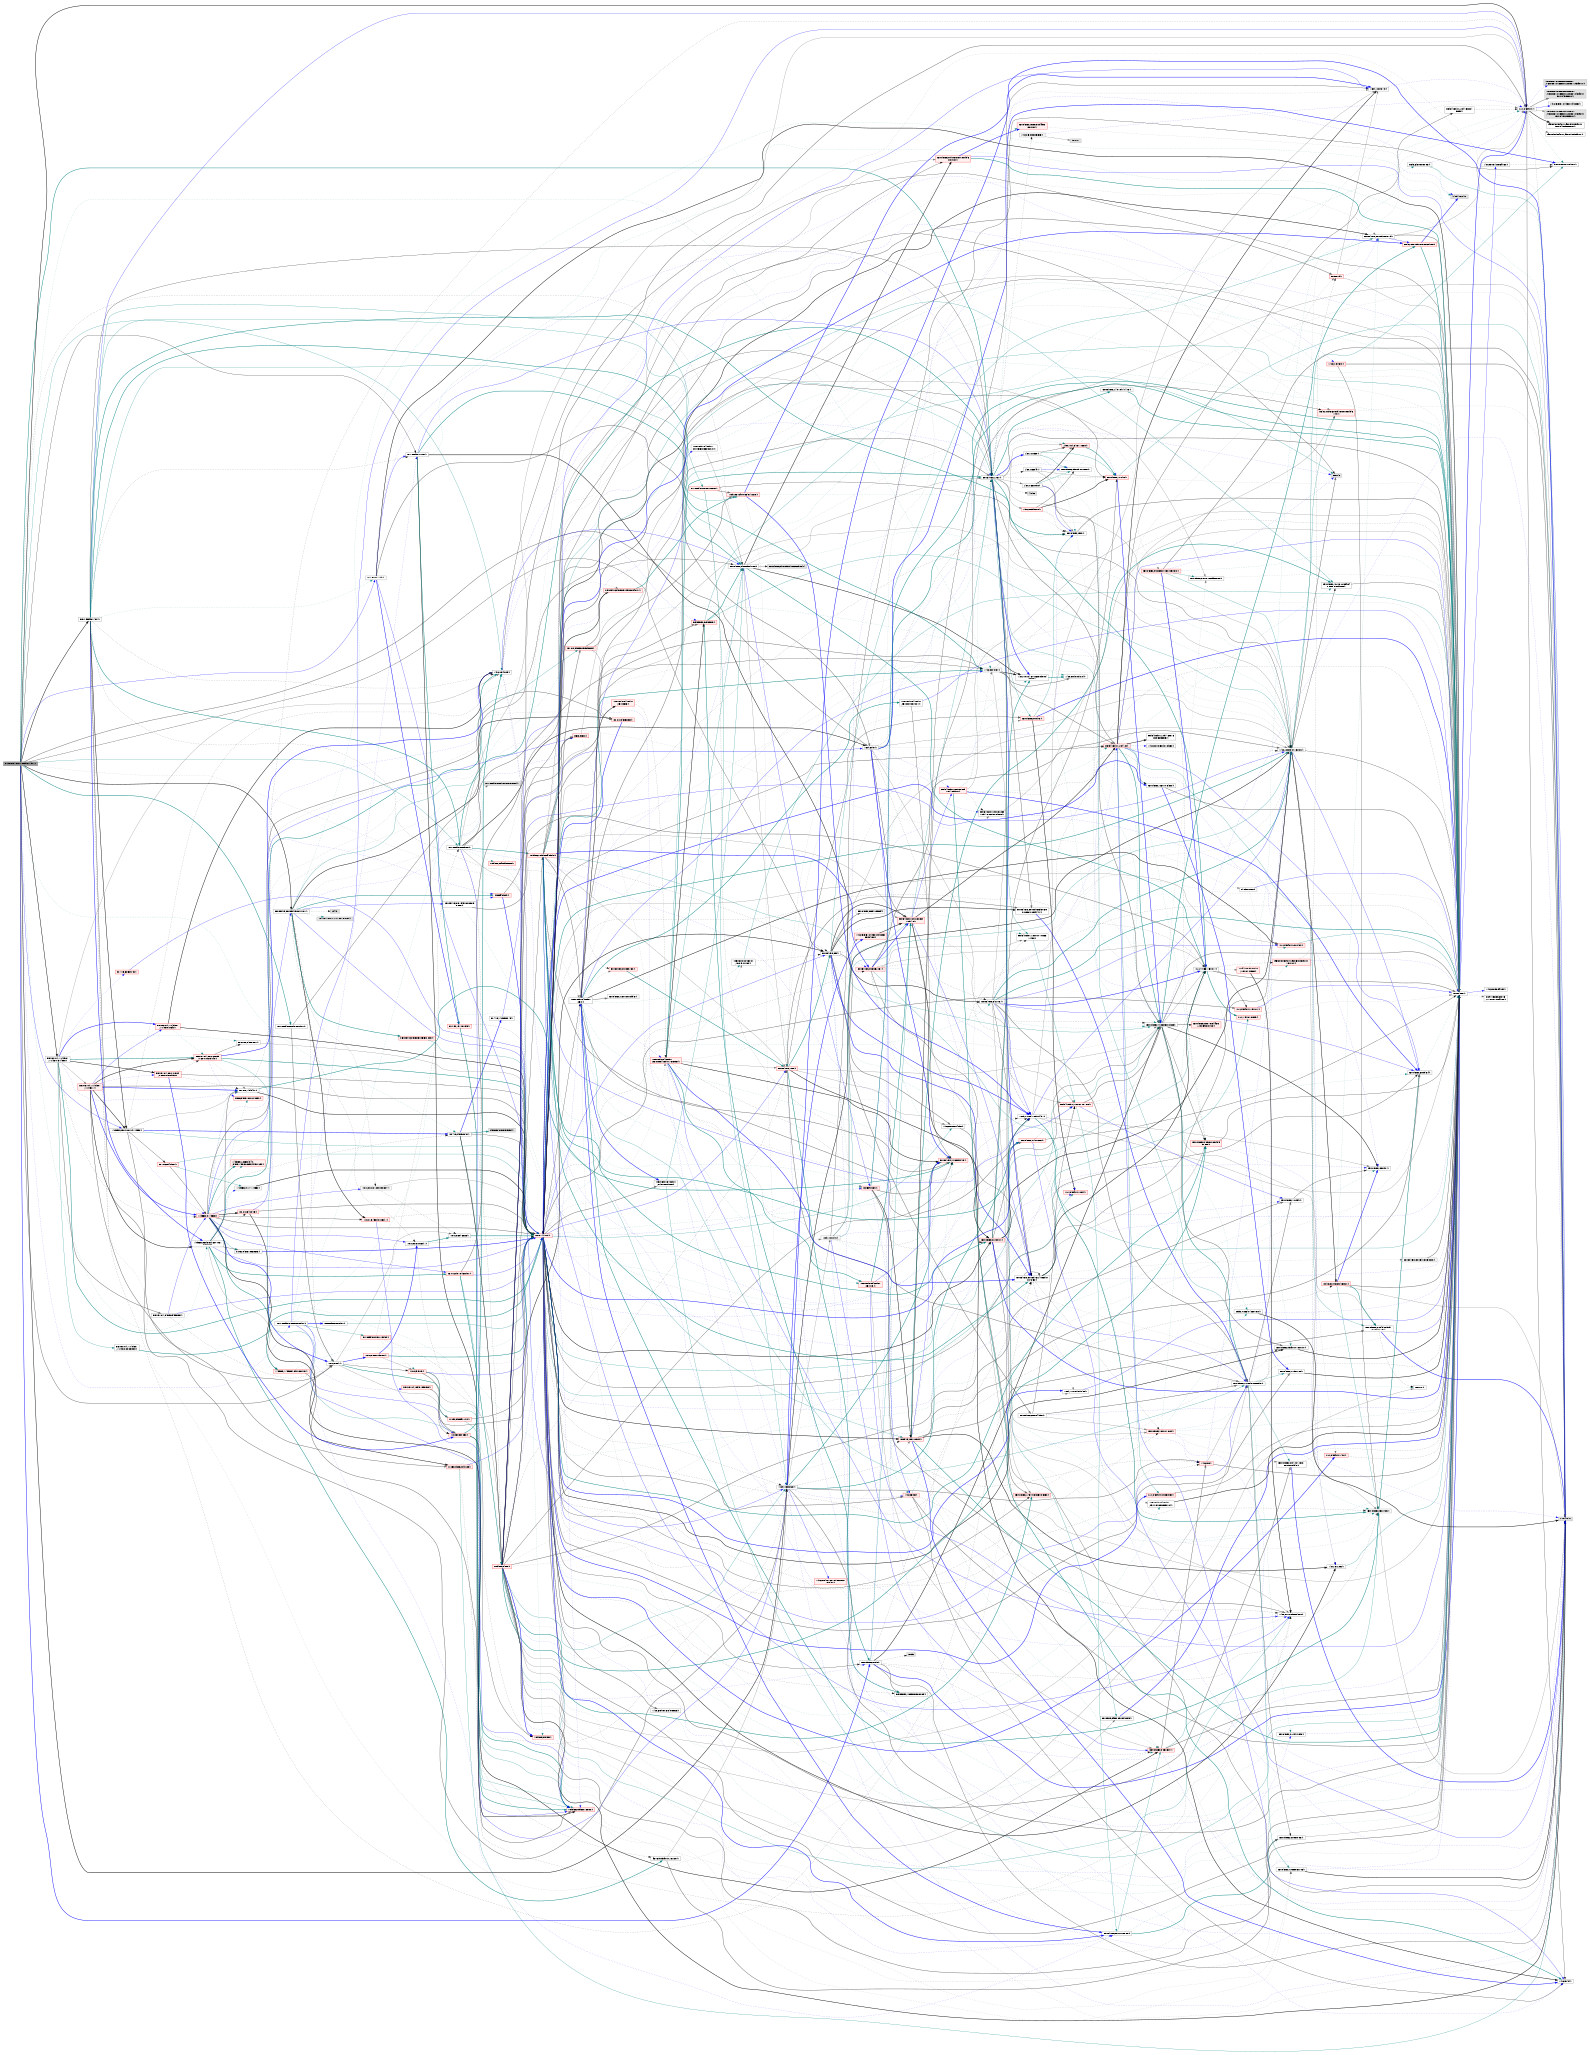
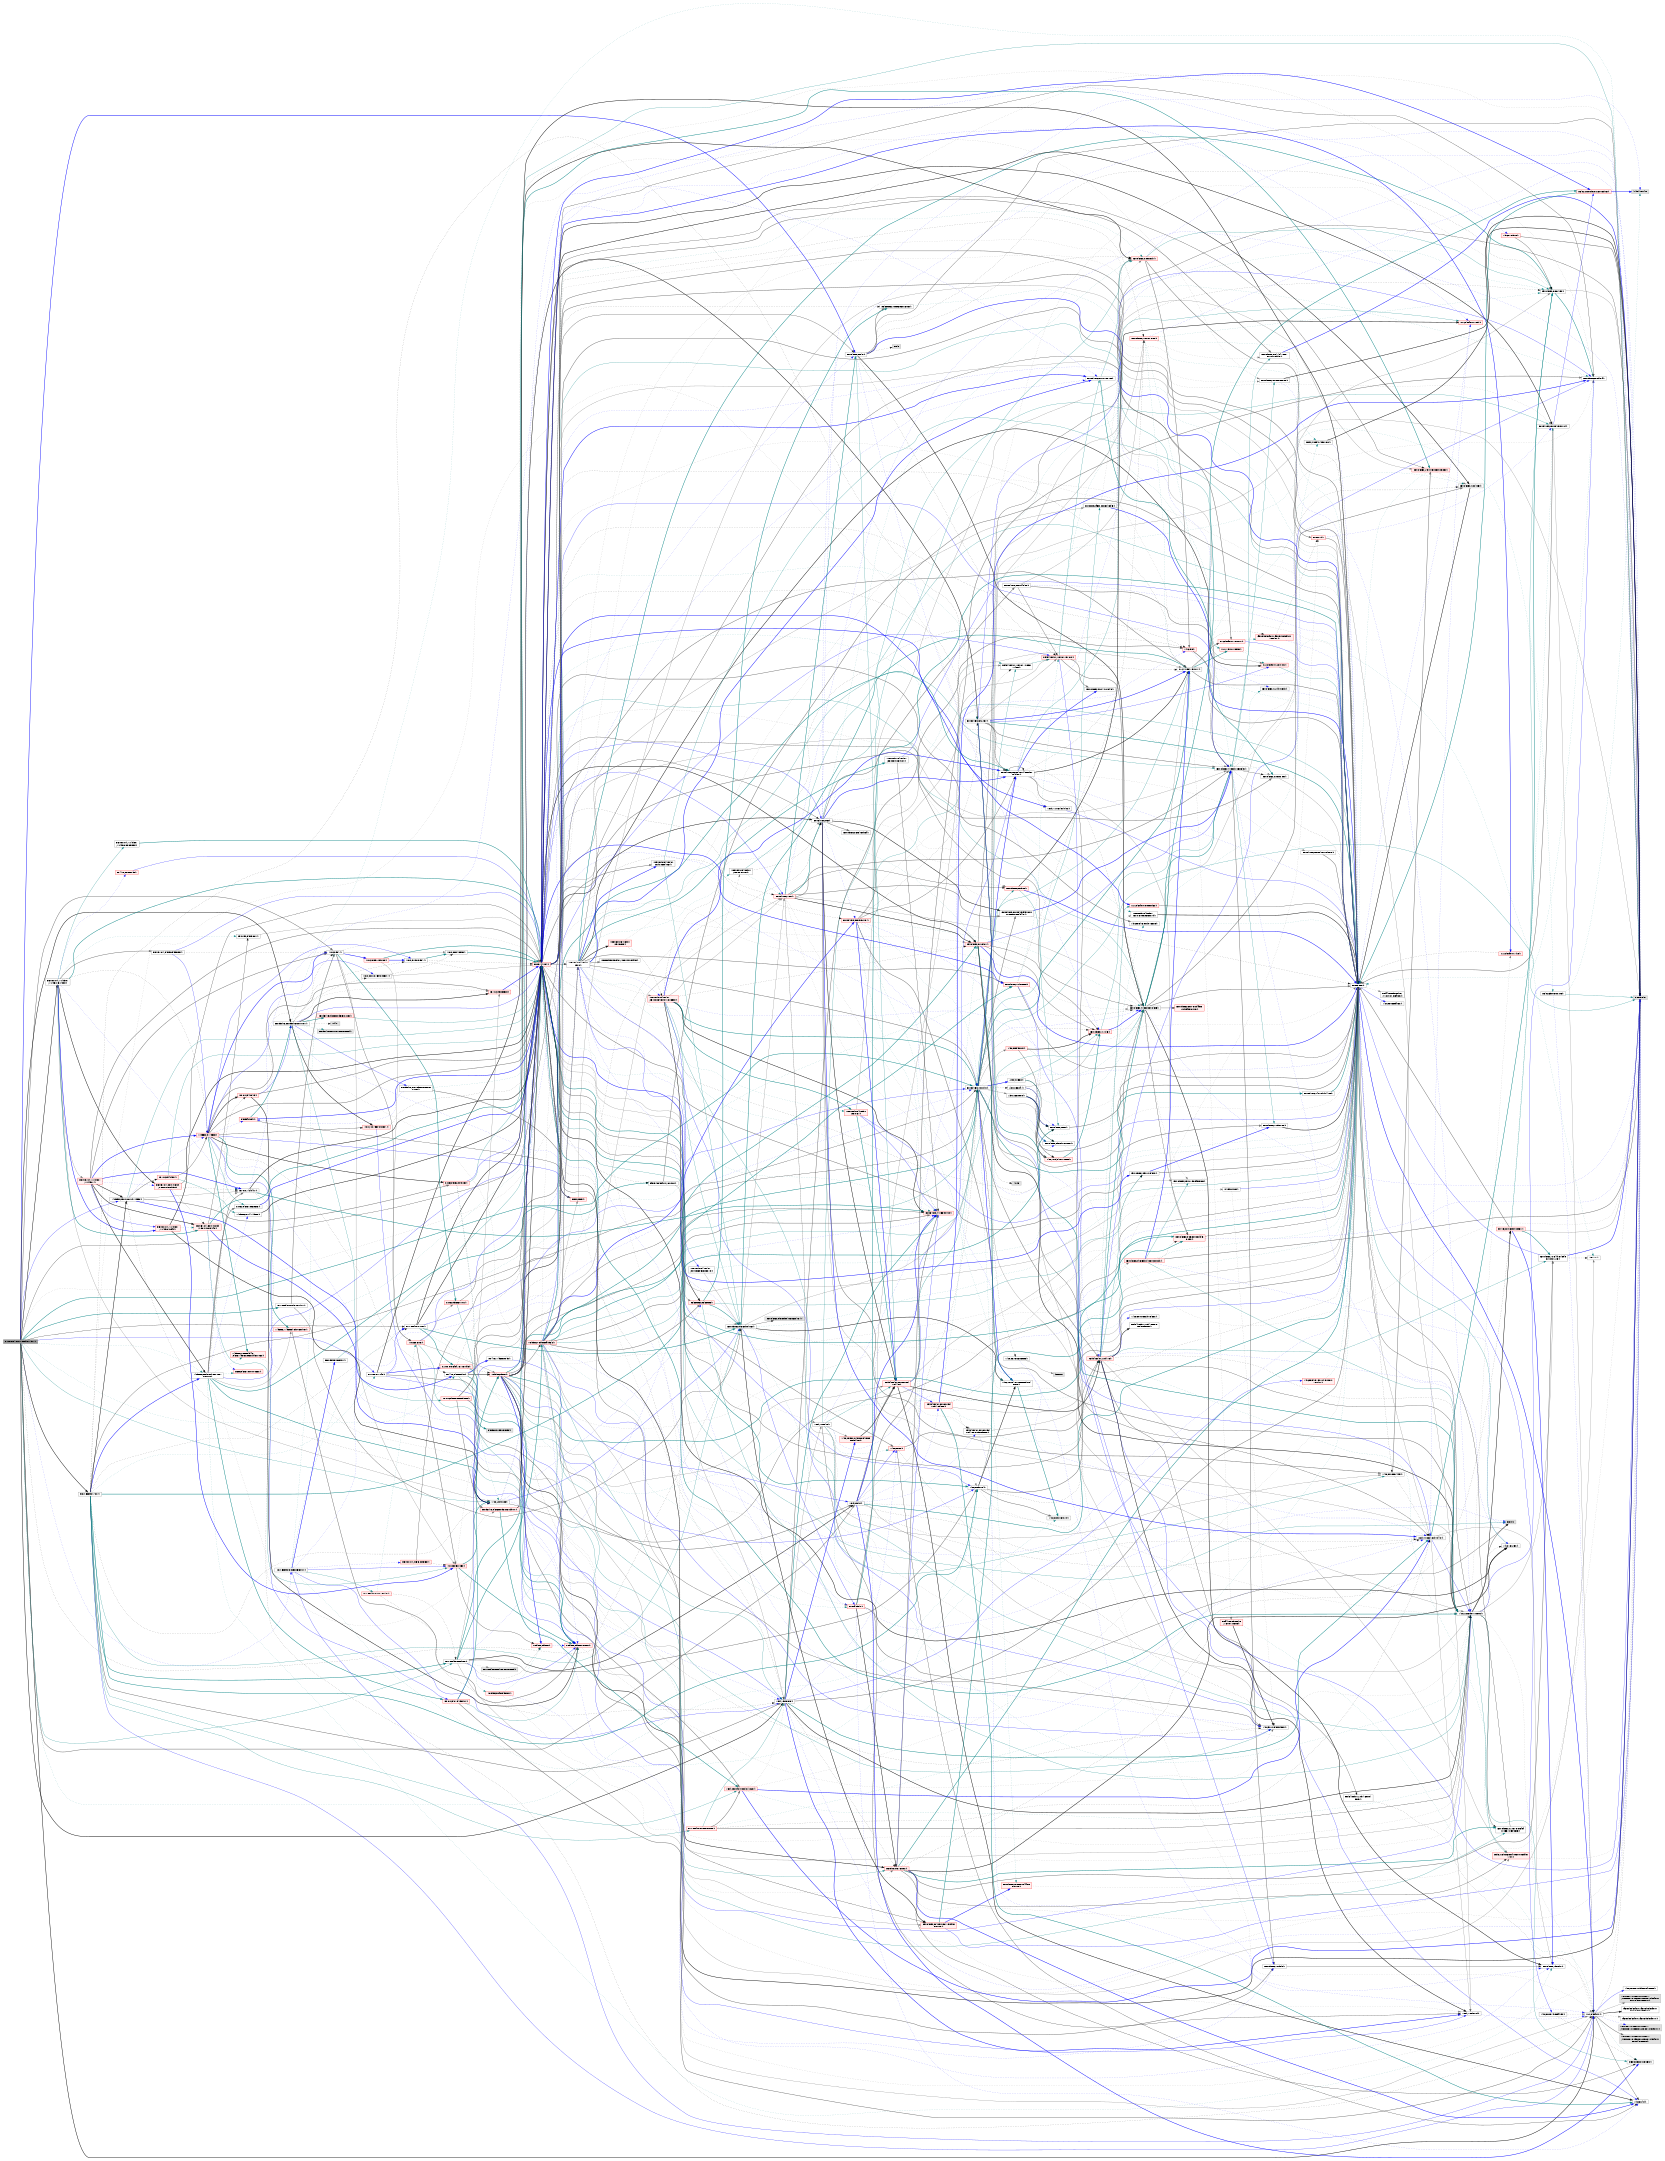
node "Containers/Array.h": label "Containers/Array.h" -> "Containers/IntPoint.h"
node "Templates/IsPolymorphic.h": added
edge "UObject/Class.h" -> "Misc/Optional.h": color black -> blue
edge "CoreMinimal.h" -> "Layout/SlateRotatedRect.h": reversed
edge "Rendering/RenderingCommon.h" -> "SlateGlobals.h": reversed
edge "Misc/StructBuilder.h" -> "CoreTypes.h": reversed
edge "Serialization/Archive.h" -> "Templates/TypeCompatible Bytes.h": now "Serialization/Archive.h" -> "Misc/EngineVersionBase.h"
node "Containers/SortedMap.h": removed
node "Templates/IsConstructible.h": label "Templates/IsConstructible.h" -> "ScopedTransaction/IsConstructible.h"
node "Curves/KeyHandle.h": label "Curves/KeyHandle.h" -> "IsArrayOrRefOf/KeyHandle.h"
node "Templates/PlatformMemory.h": label "Templates/PlatformMemory.h" -> "Templates/IsPointer.h"
edge "Math/IntPoint.h" -> "Templates/TypeHash.h": color blue -> teal
